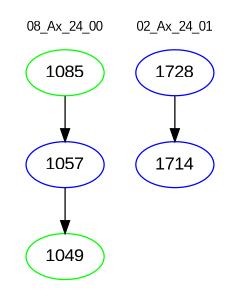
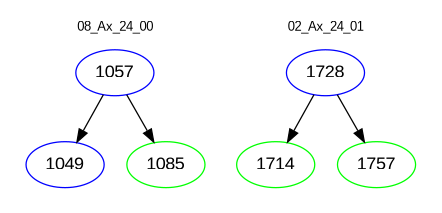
edge "1085" -> "1057": reversed
node "1714": color blue -> green
node "1757": added
node "1049": color green -> blue
